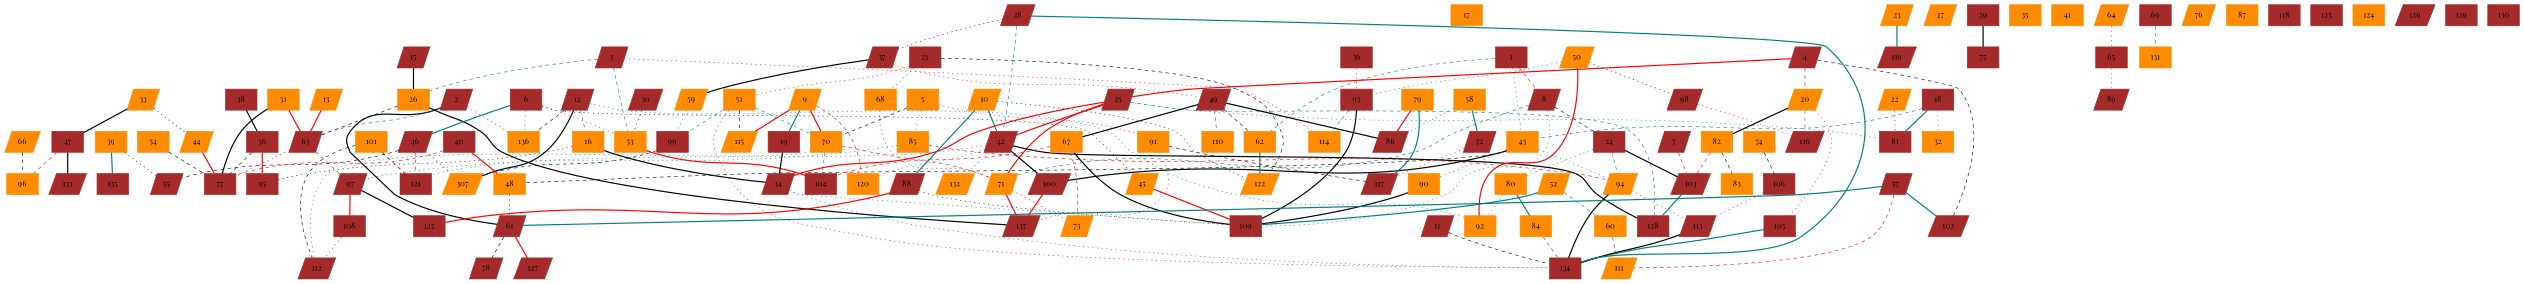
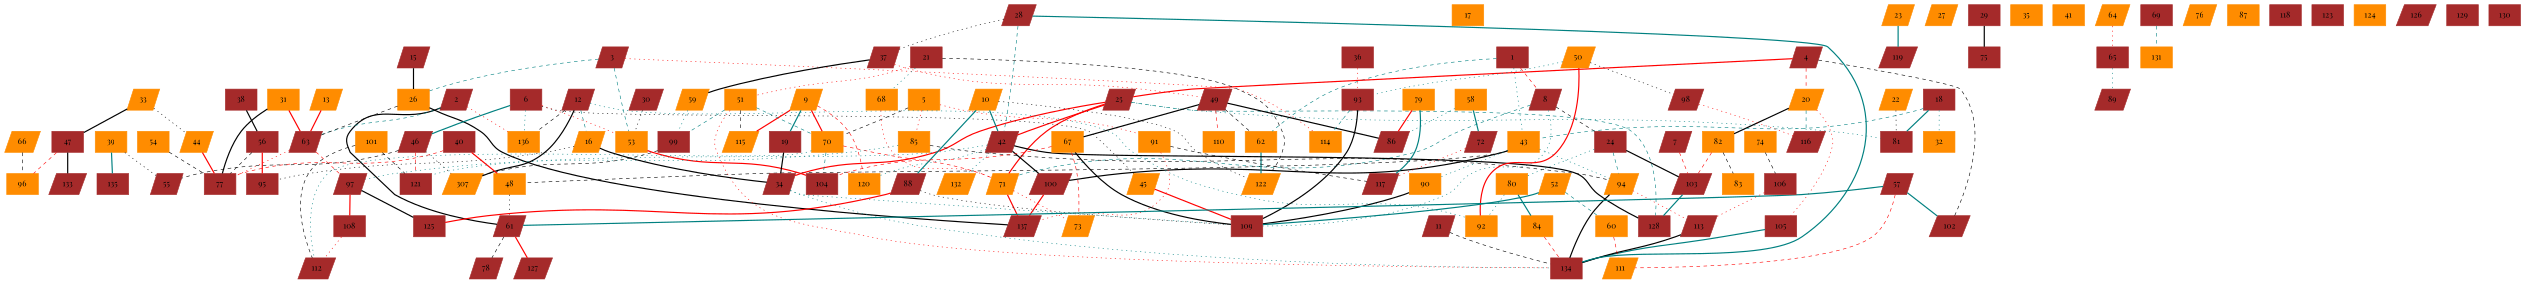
edge "5" -- "85": color teal -> red
node "16": shape box -> parallelogram
edge "85" -- "94": color red -> black
